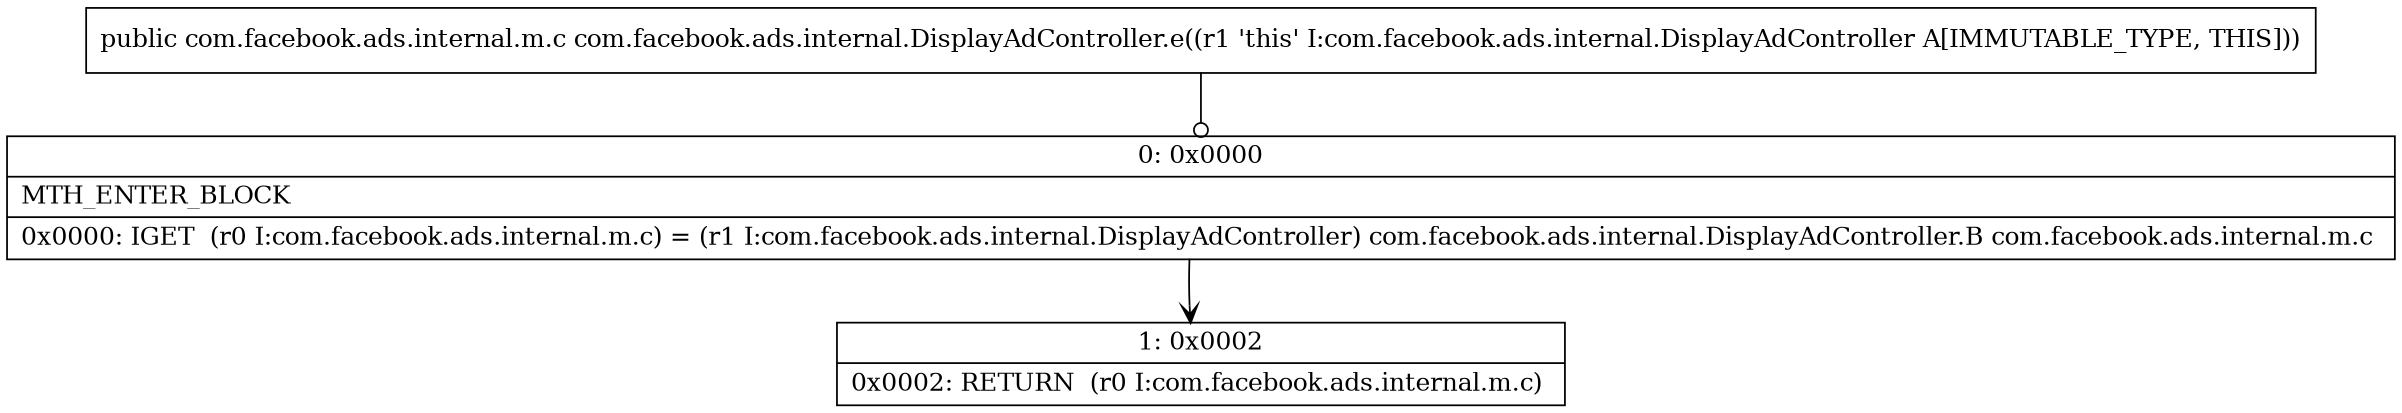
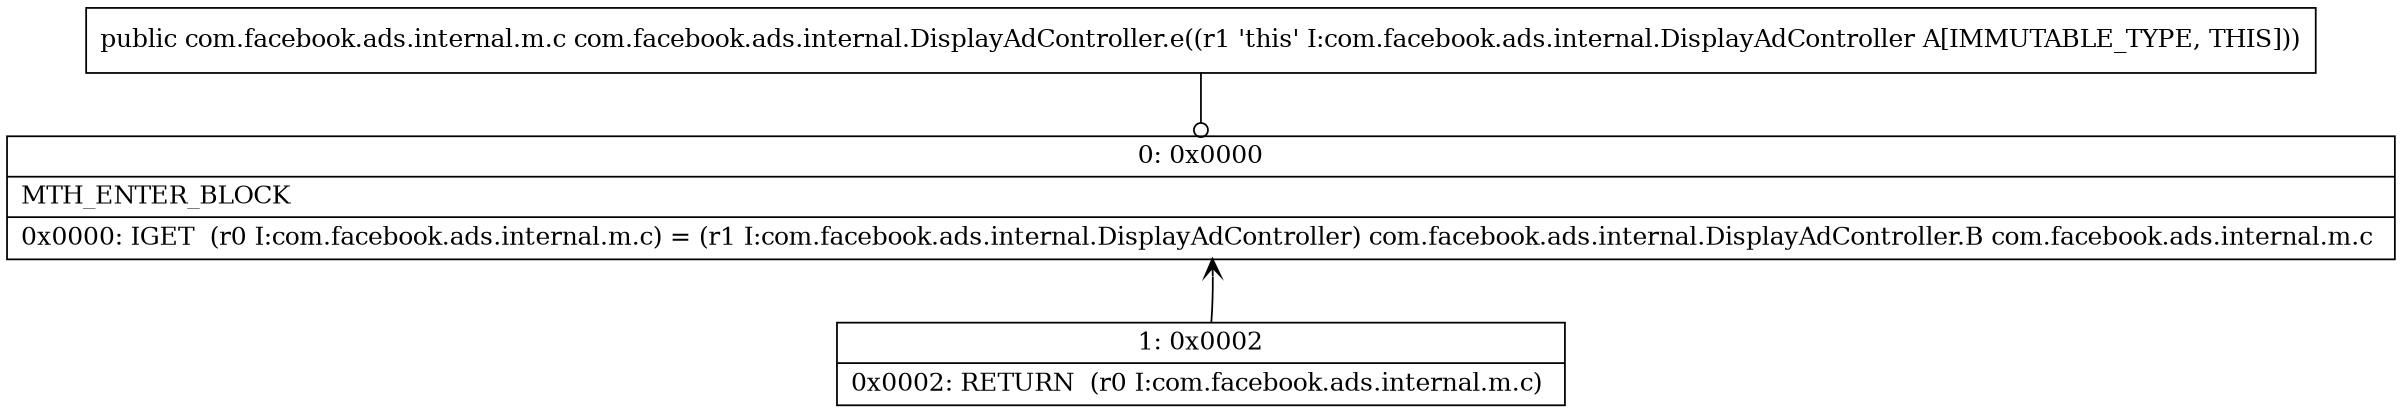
edge "0: 0x0000" -> "1: 0x0002": reversed
